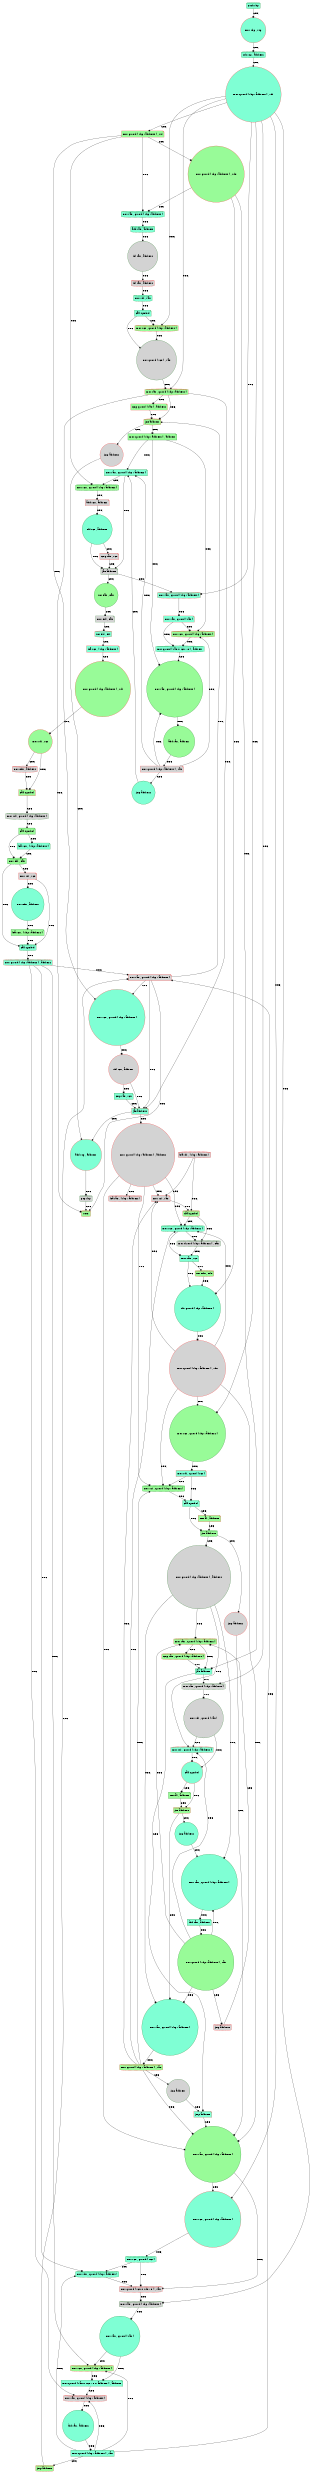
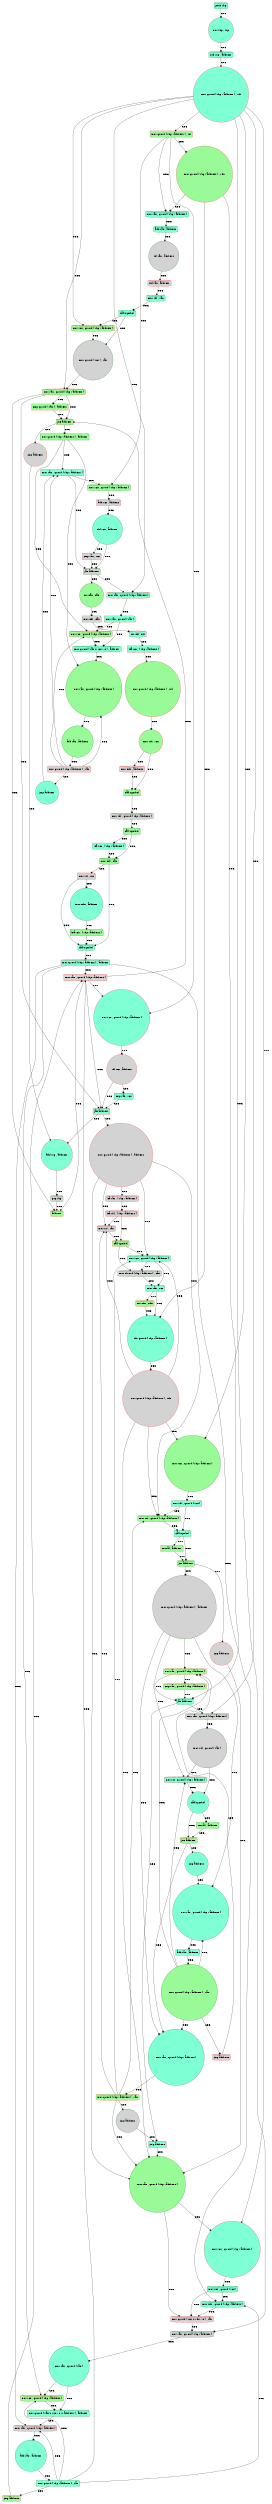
node "mov rsi , rax": shape note -> cylinder
edge "lea rax , [ rbp - address ]" -> "lea rdi , [ rbp - address ]": added, label "CFG"
node "retn": label "retn" -> "address"
